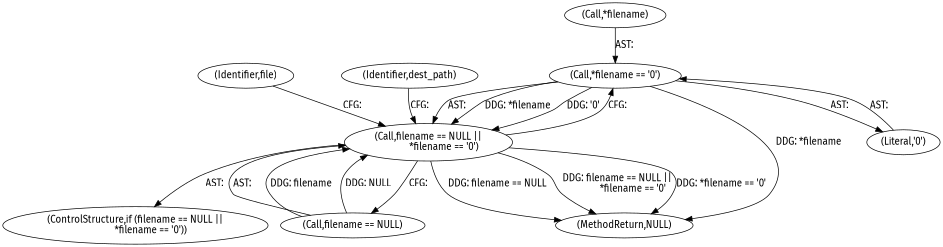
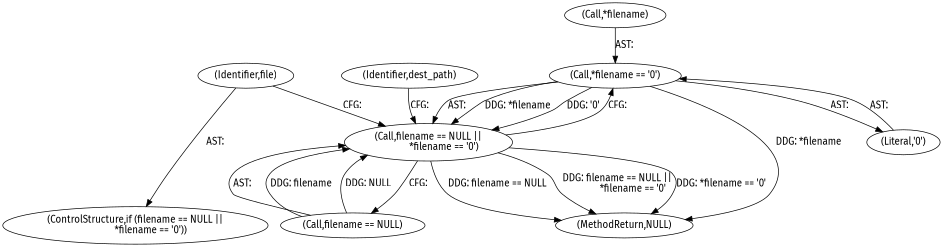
edge "(Call,filename == NULL || *filename == '0')" -> "(ControlStructure,if (filename == NULL || *filename == '0'))": now "(Identifier,file)" -> "(ControlStructure,if (filename == NULL || *filename == '0'))"
